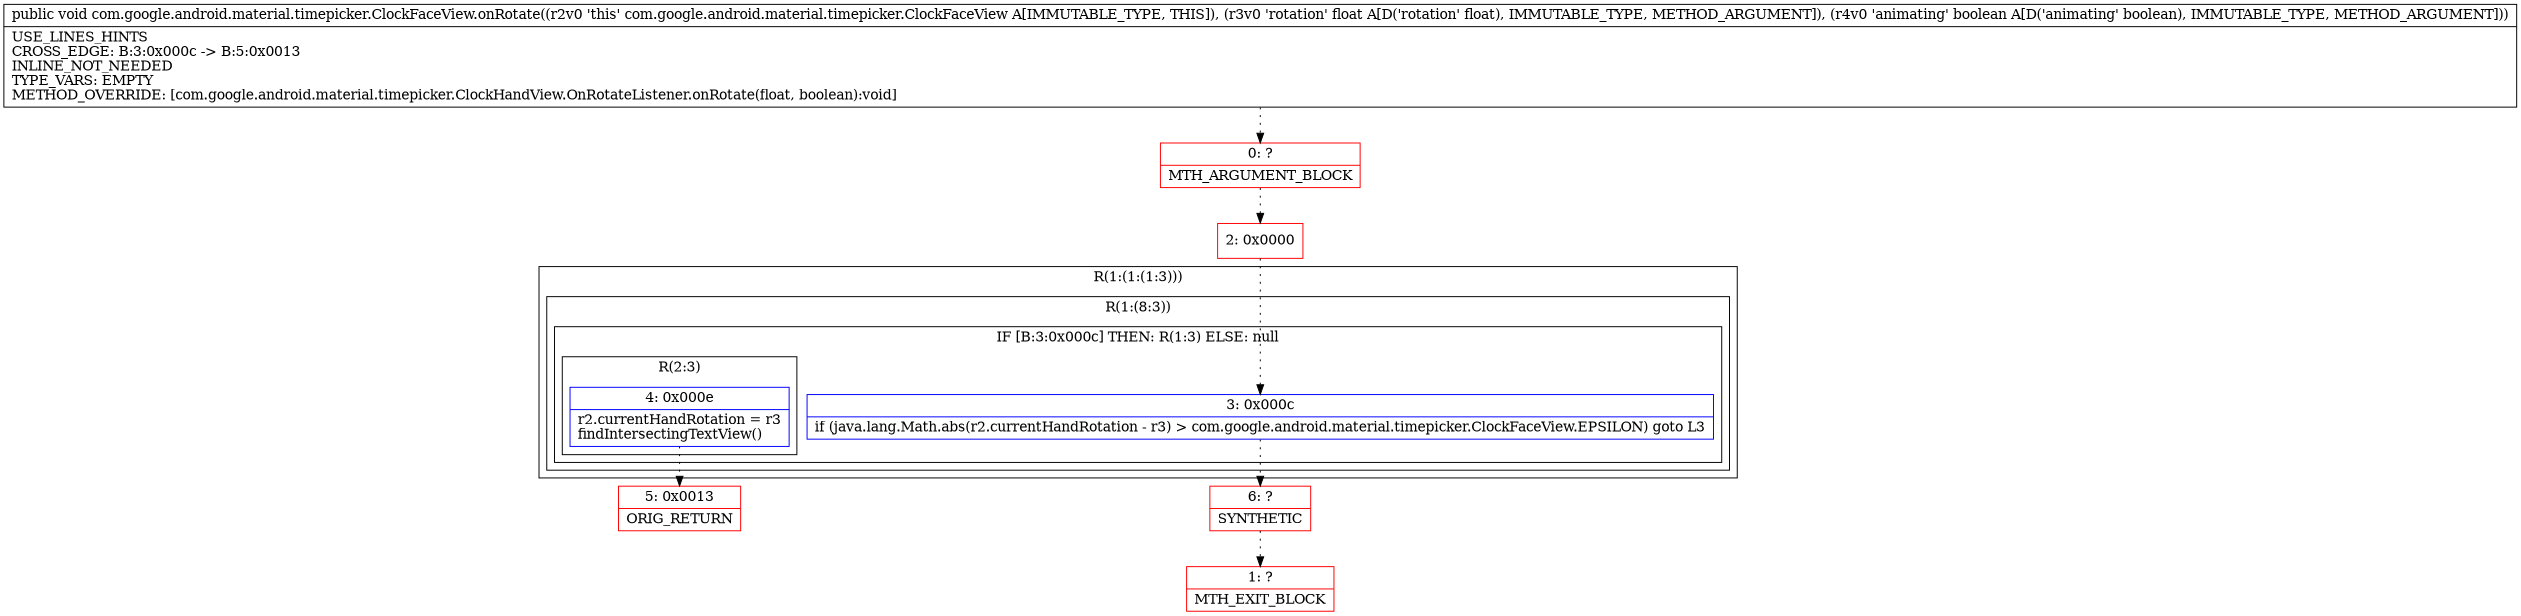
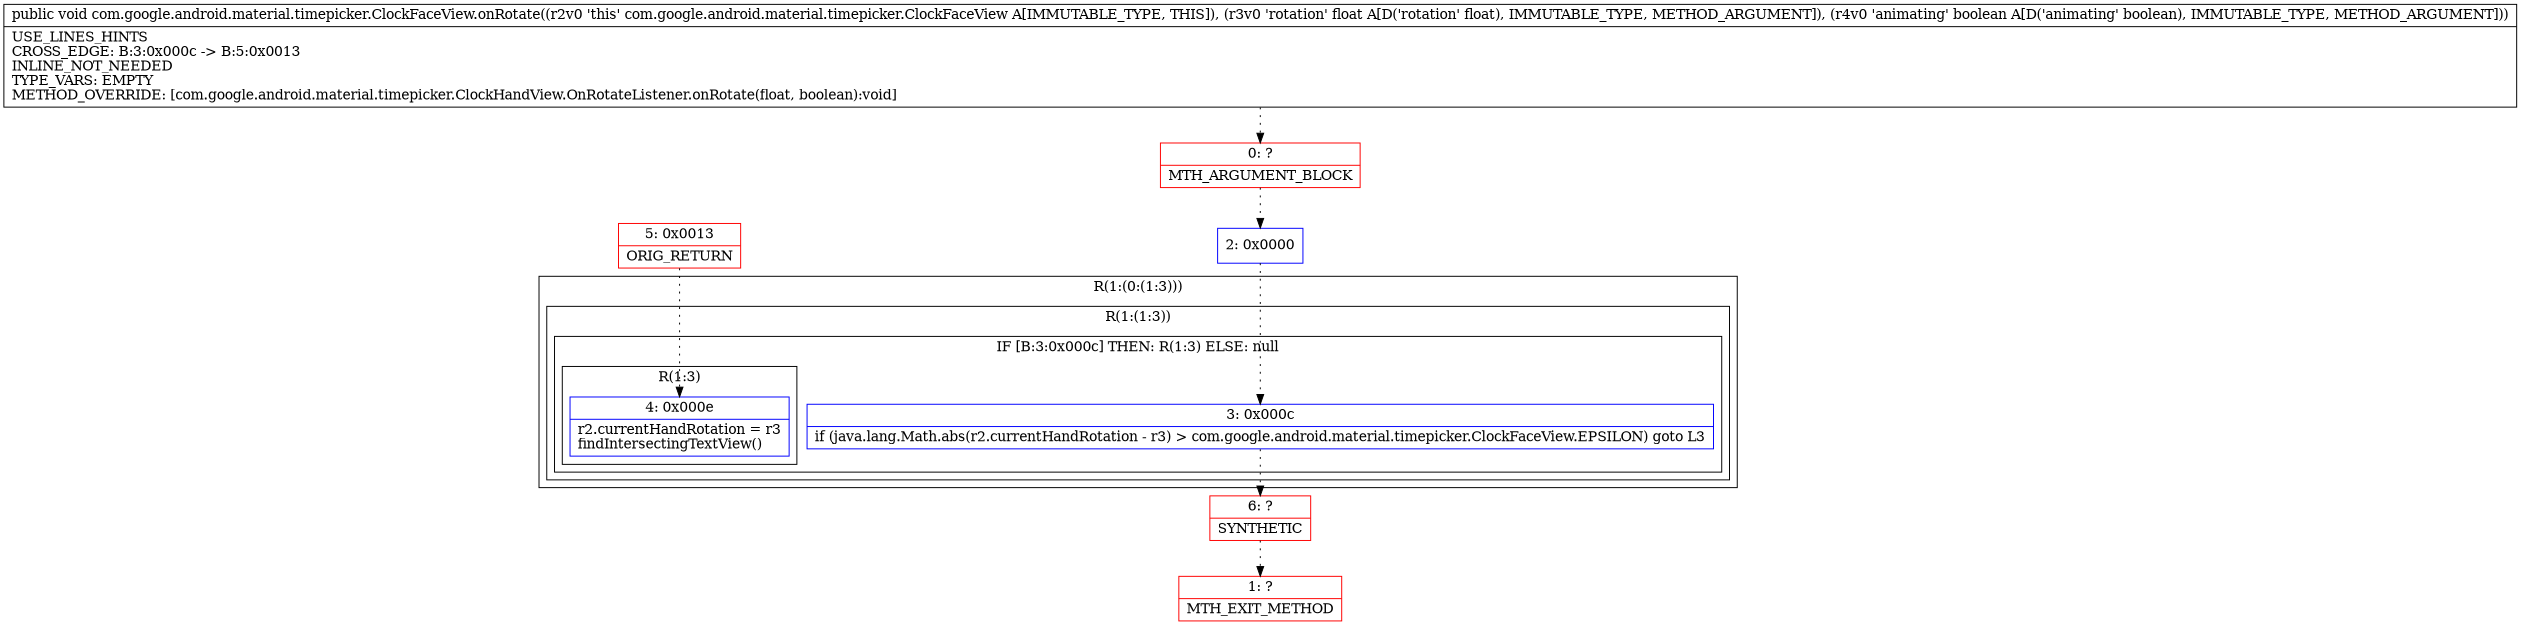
node "2: 0x0000": color red -> blue
cluster "R(1:(1:(1:3)))": label "R(1:(1:(1:3)))" -> "R(1:(0:(1:3)))"
cluster "R(1:(8:3))": label "R(1:(8:3))" -> "R(1:(1:3))"
cluster "R(2:3)": label "R(2:3)" -> "R(1:3)"
edge "4: 0x000e" -> "5: 0x0013": reversed
node "1: ?": text "MTH_EXIT_BLOCK" -> "MTH_EXIT_METHOD"
